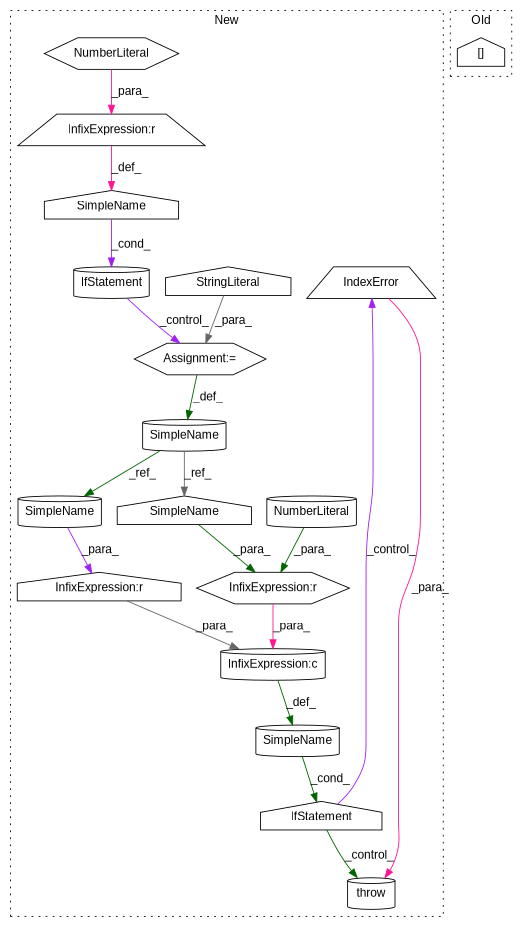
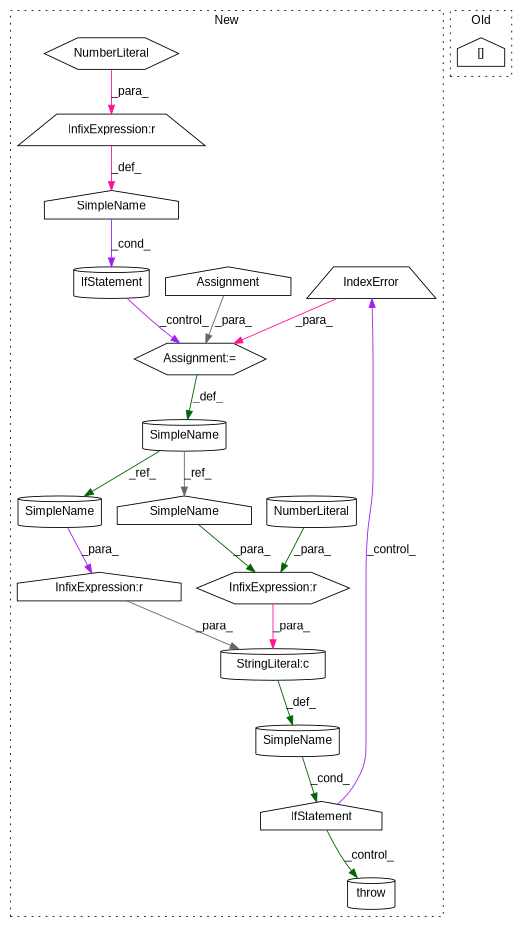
node "StringLiteral": label "StringLiteral" -> "Assignment"
edge "IndexError" -> "throw": now "IndexError" -> "Assignment:="
node "InfixExpression:c": label "InfixExpression:c" -> "StringLiteral:c"
